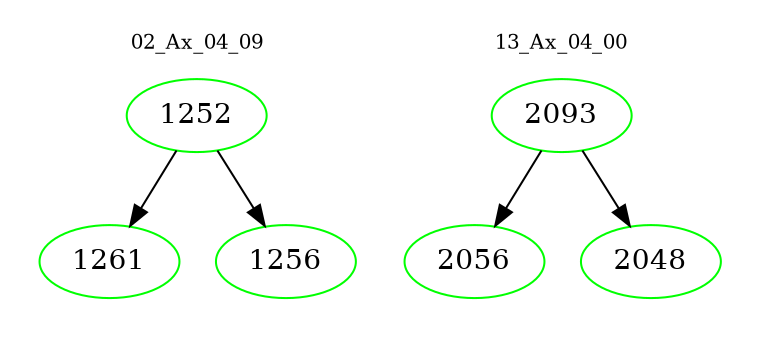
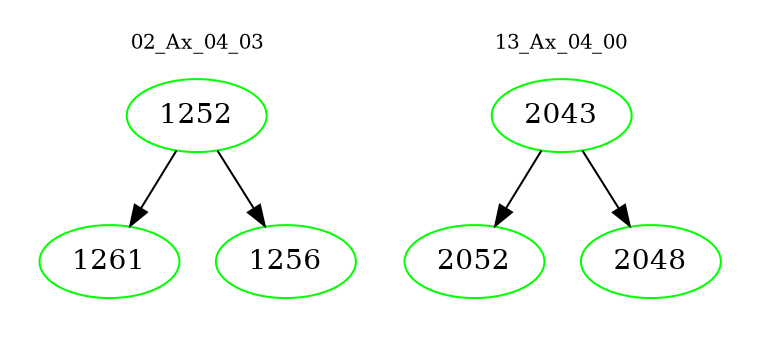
cluster "02_Ax_04_09": label "02_Ax_04_09" -> "02_Ax_04_03"
node "2093": label "2093" -> "2043"
node "2056": label "2056" -> "2052"
